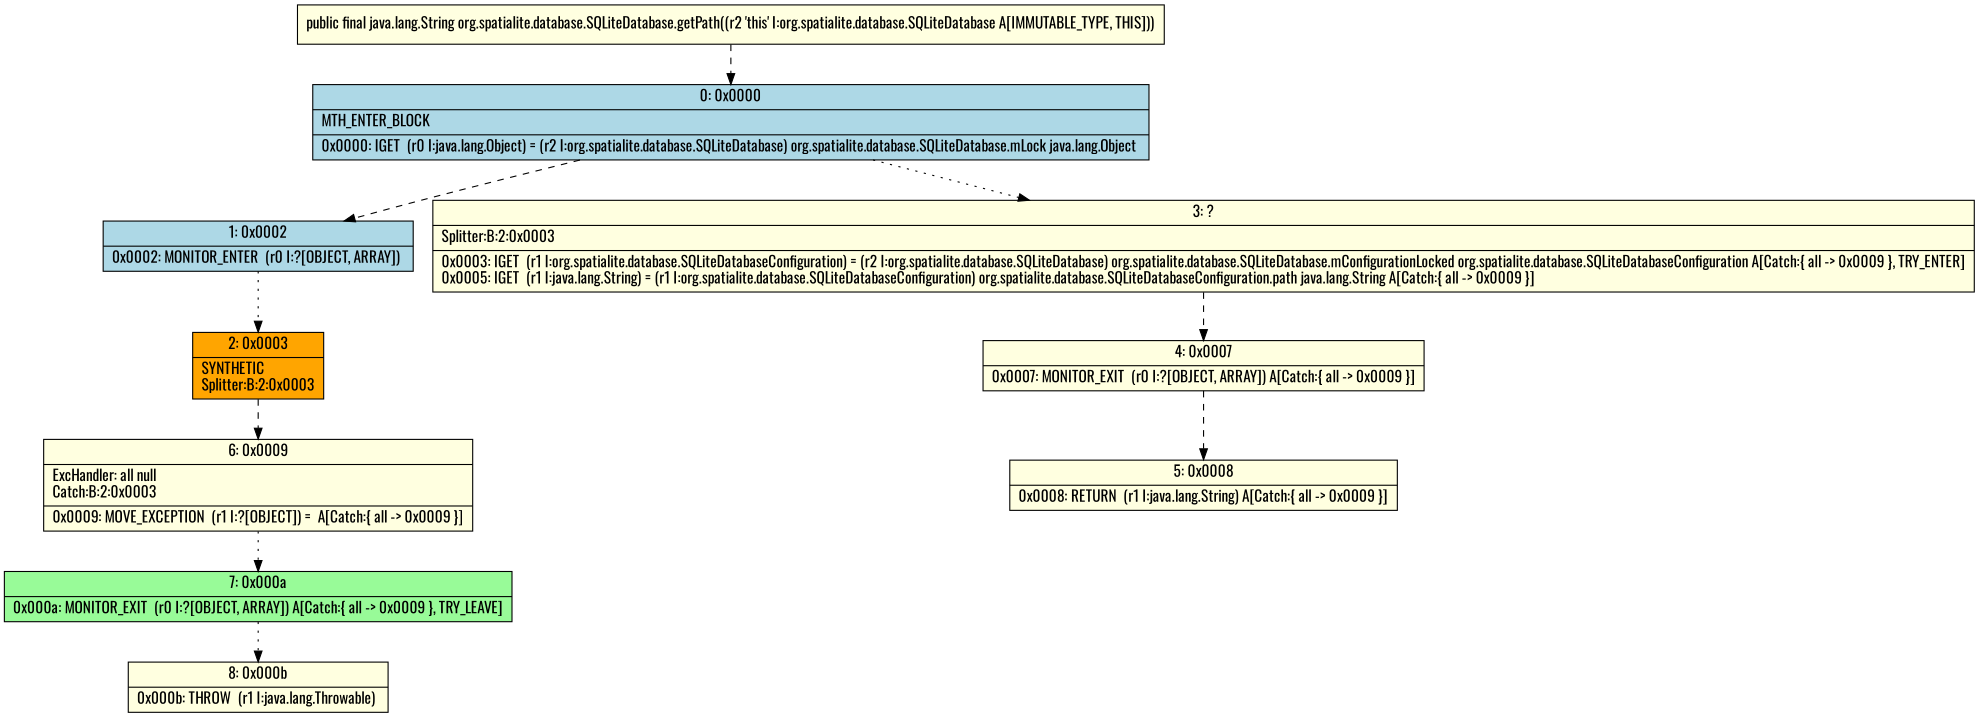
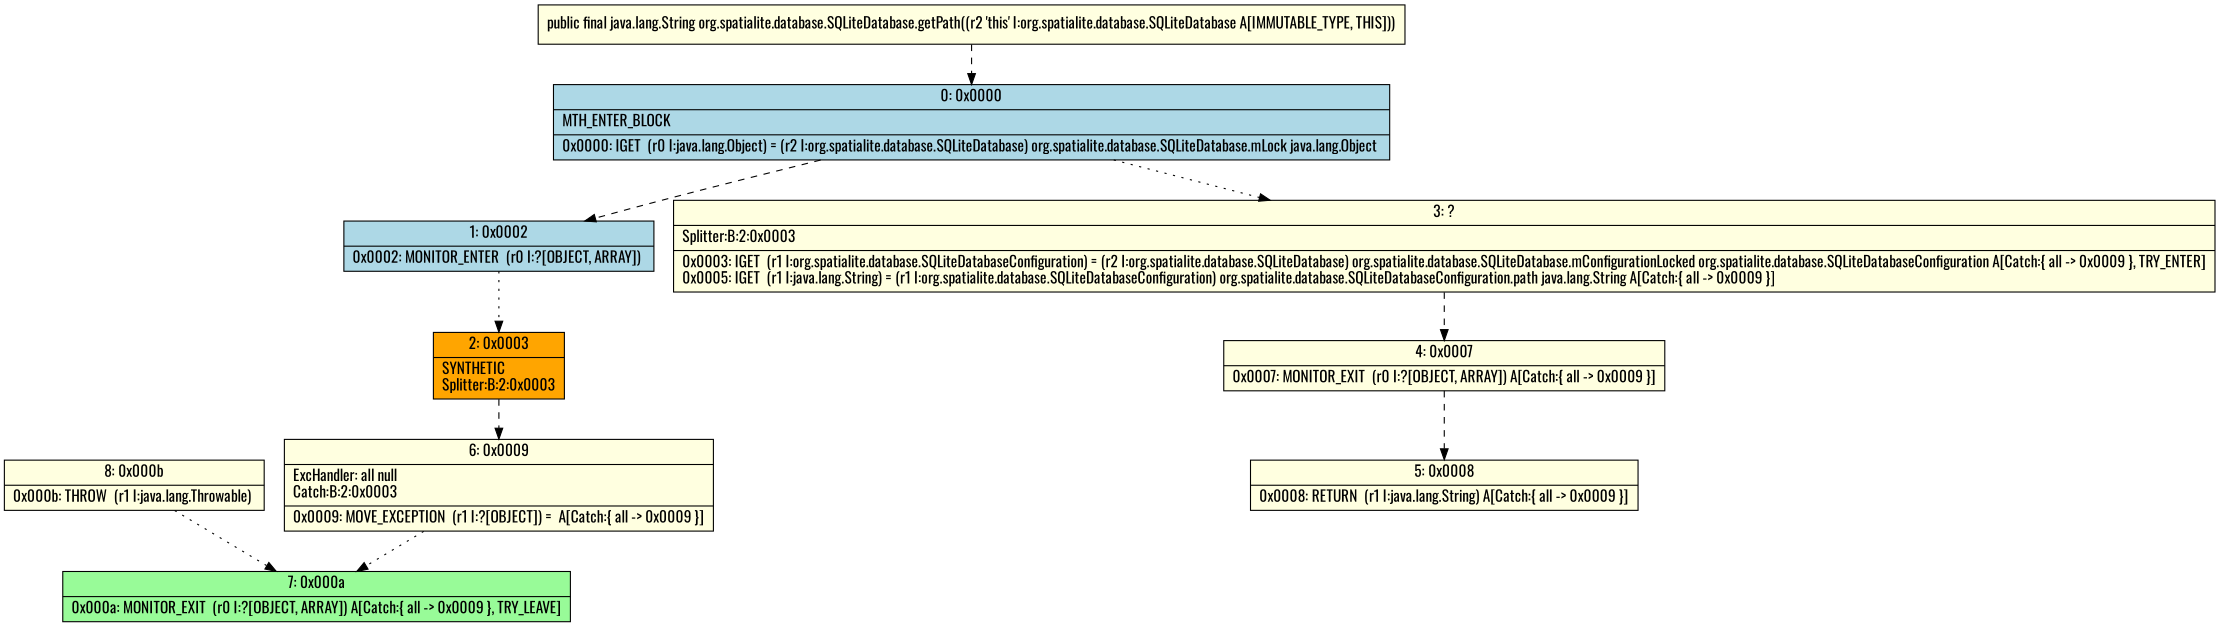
edge "7: 0x000a" -> "8: 0x000b": reversed
